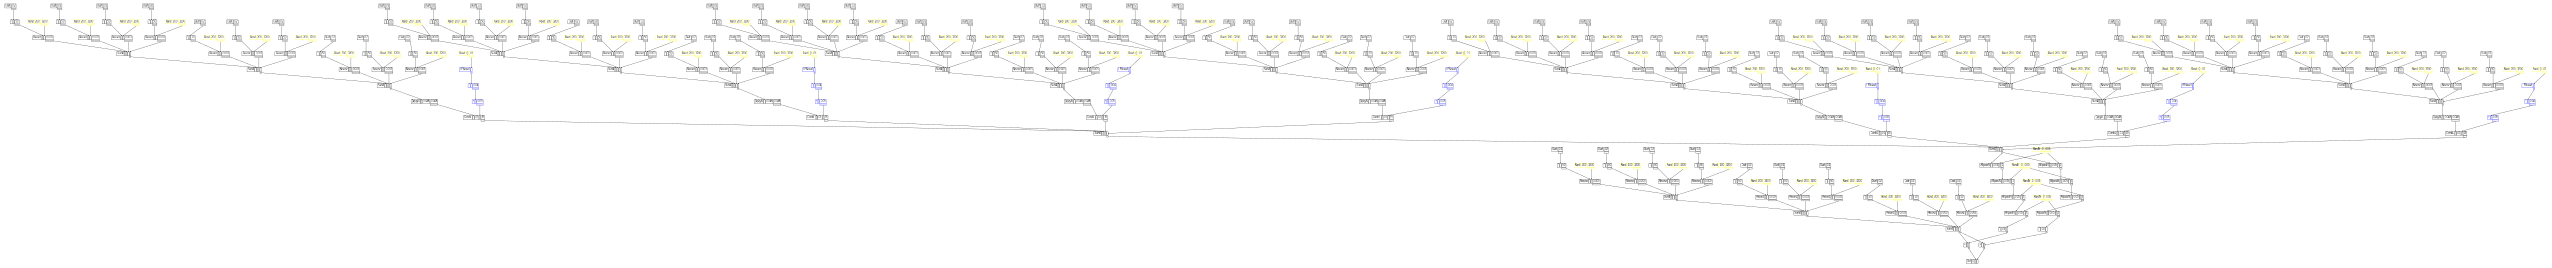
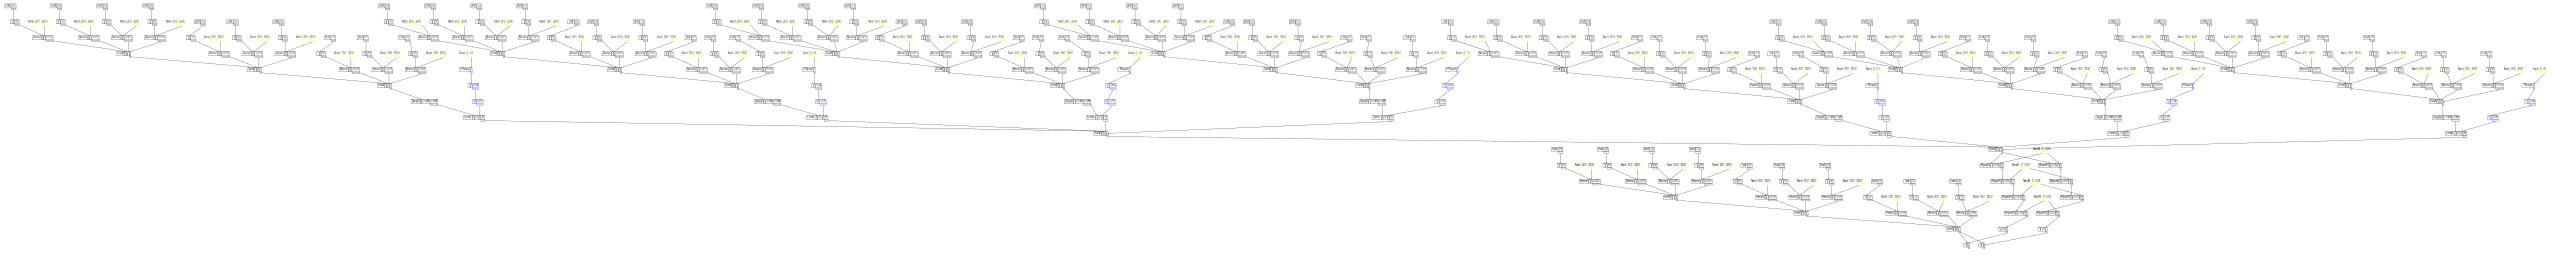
node "Out": removed
